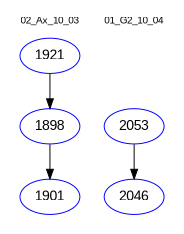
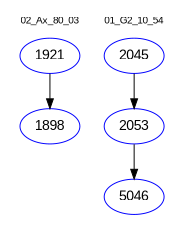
cluster "02_Ax_10_03": label "02_Ax_10_03" -> "02_Ax_80_03"
cluster "01_G2_10_04": label "01_G2_10_04" -> "01_G2_10_54"
node "2045": added
node "1901": removed
node "2046": label "2046" -> "5046"
